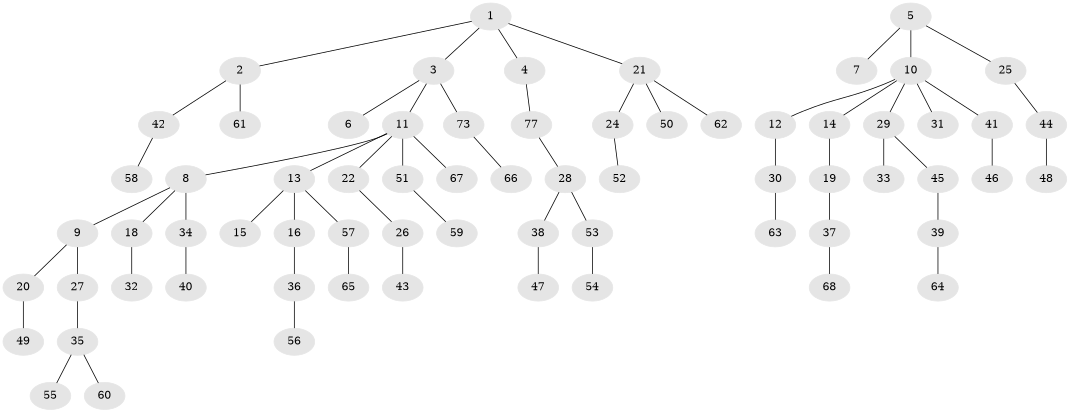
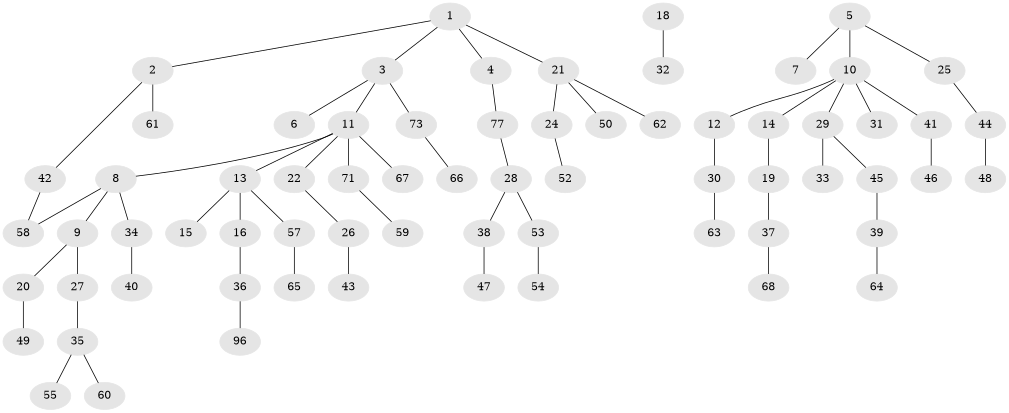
node "51": label "51" -> "71"
edge "8" -- "18": now "8" -- "58"
node "56": label "56" -> "96"
